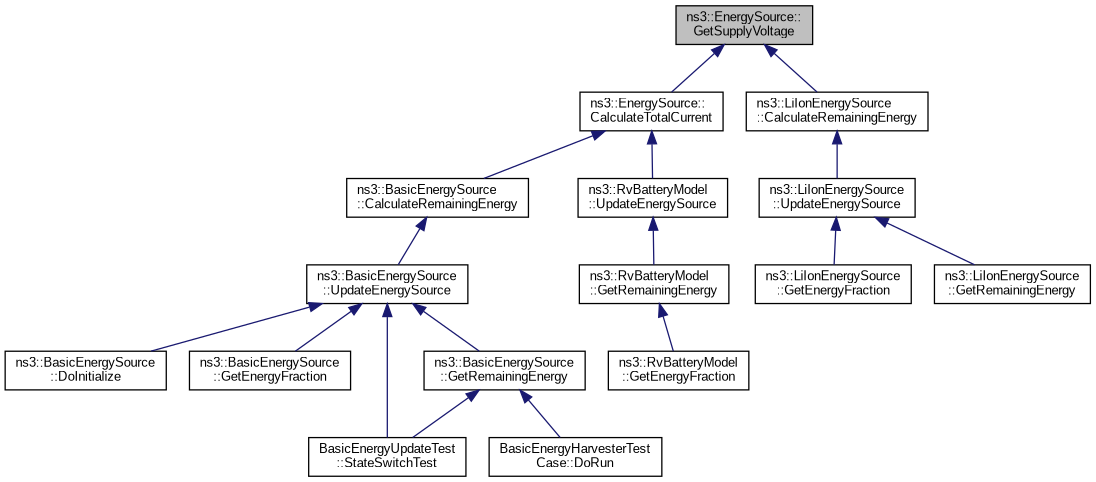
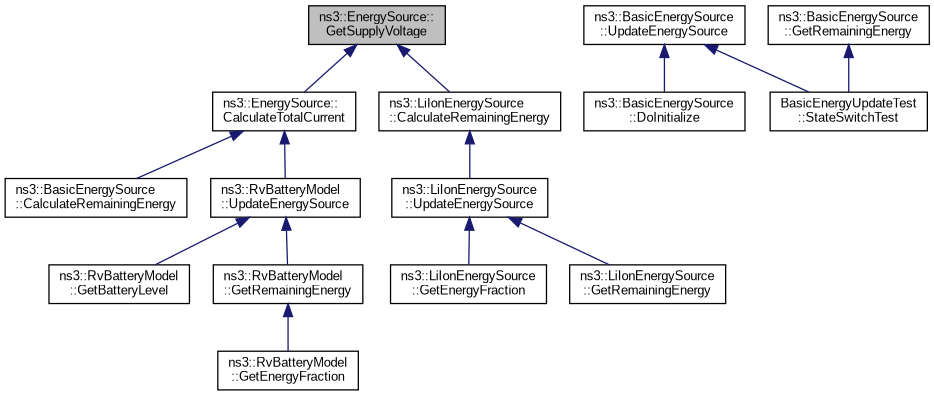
edge "ns3::BasicEnergySource ::UpdateEnergySource" -> "ns3::BasicEnergySource ::CalculateRemainingEnergy": removed
node "ns3::RvBatteryModel ::GetBatteryLevel": added
edge "ns3::BasicEnergySource ::GetRemainingEnergy" -> "ns3::BasicEnergySource ::UpdateEnergySource": removed
node "ns3::BasicEnergySource ::GetEnergyFraction": removed
node "BasicEnergyHarvesterTest Case::DoRun": removed
